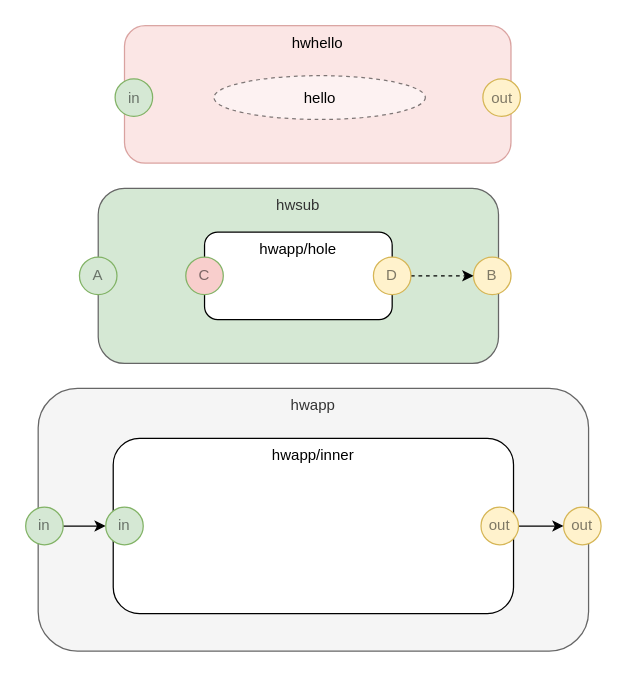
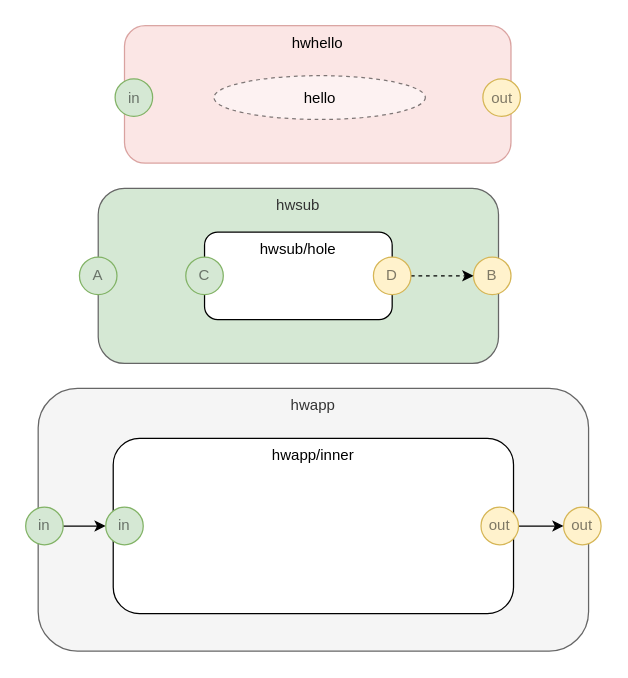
node "hwapp/hole": label "hwapp/hole" -> "hwsub/hole"
node "C": fillcolor #f8cecc -> #d5e8d4
